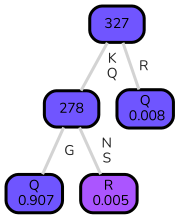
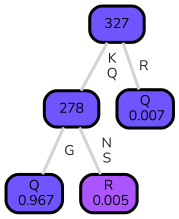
node "Q 0.008": label "Q 0.008" -> "Q 0.007"
node "Q 0.907": label "Q 0.907" -> "Q 0.967"
